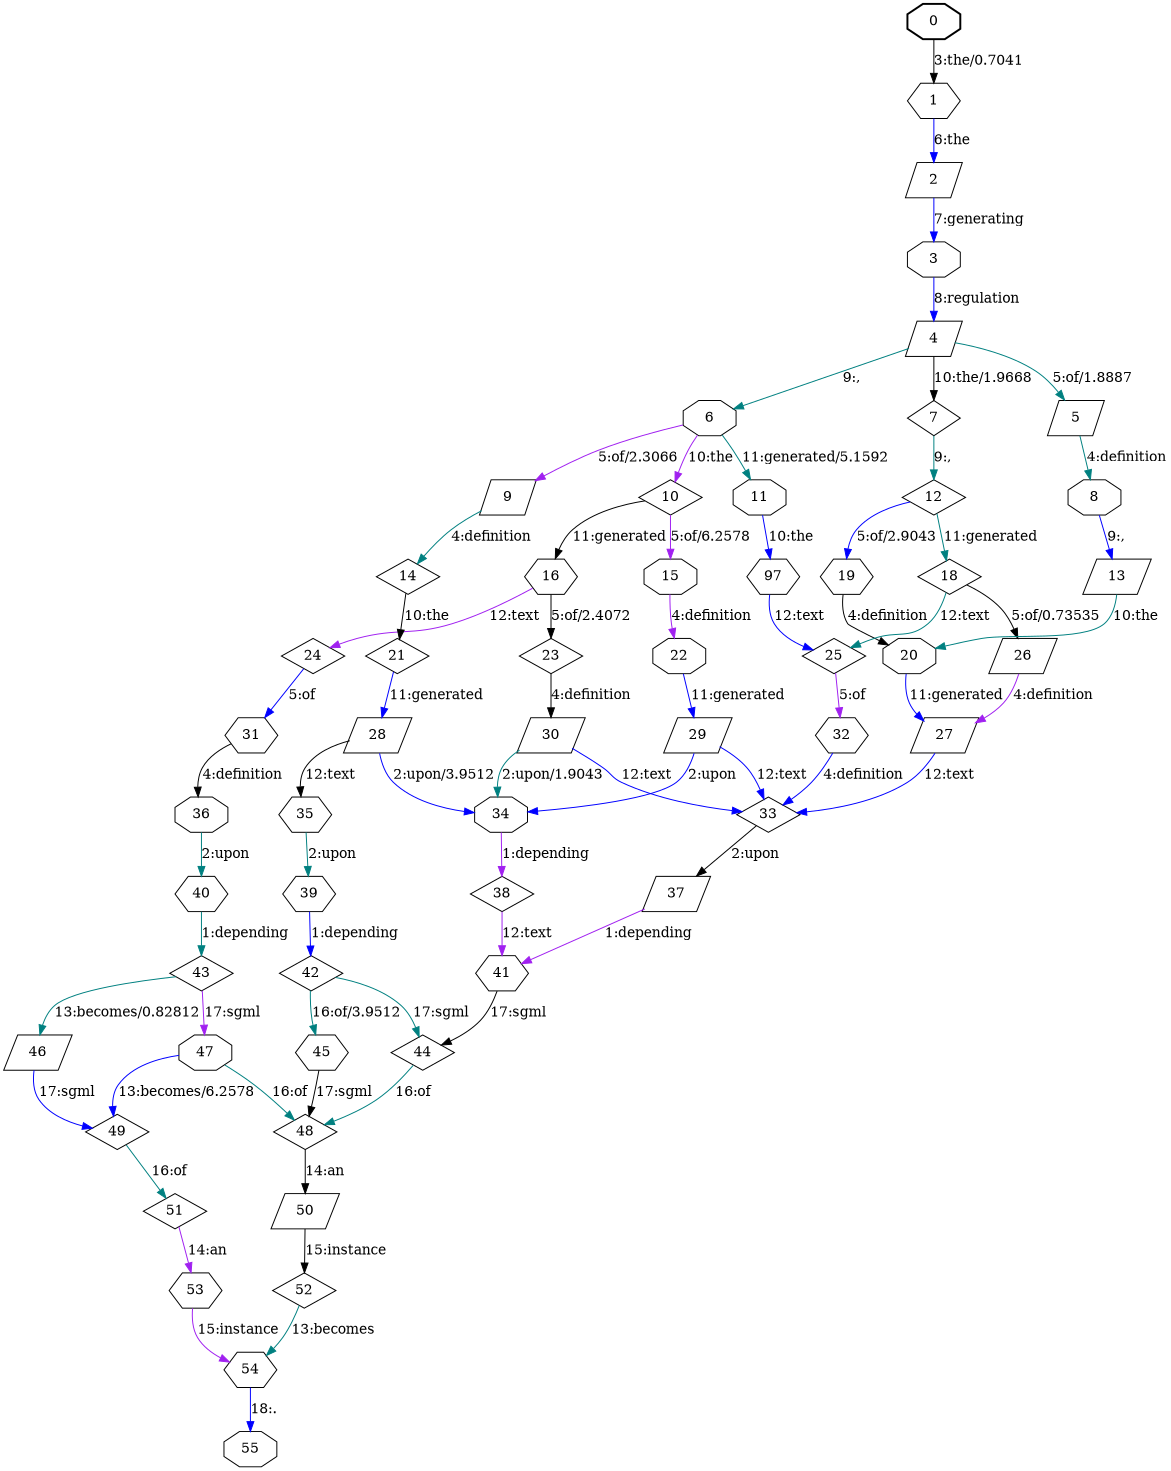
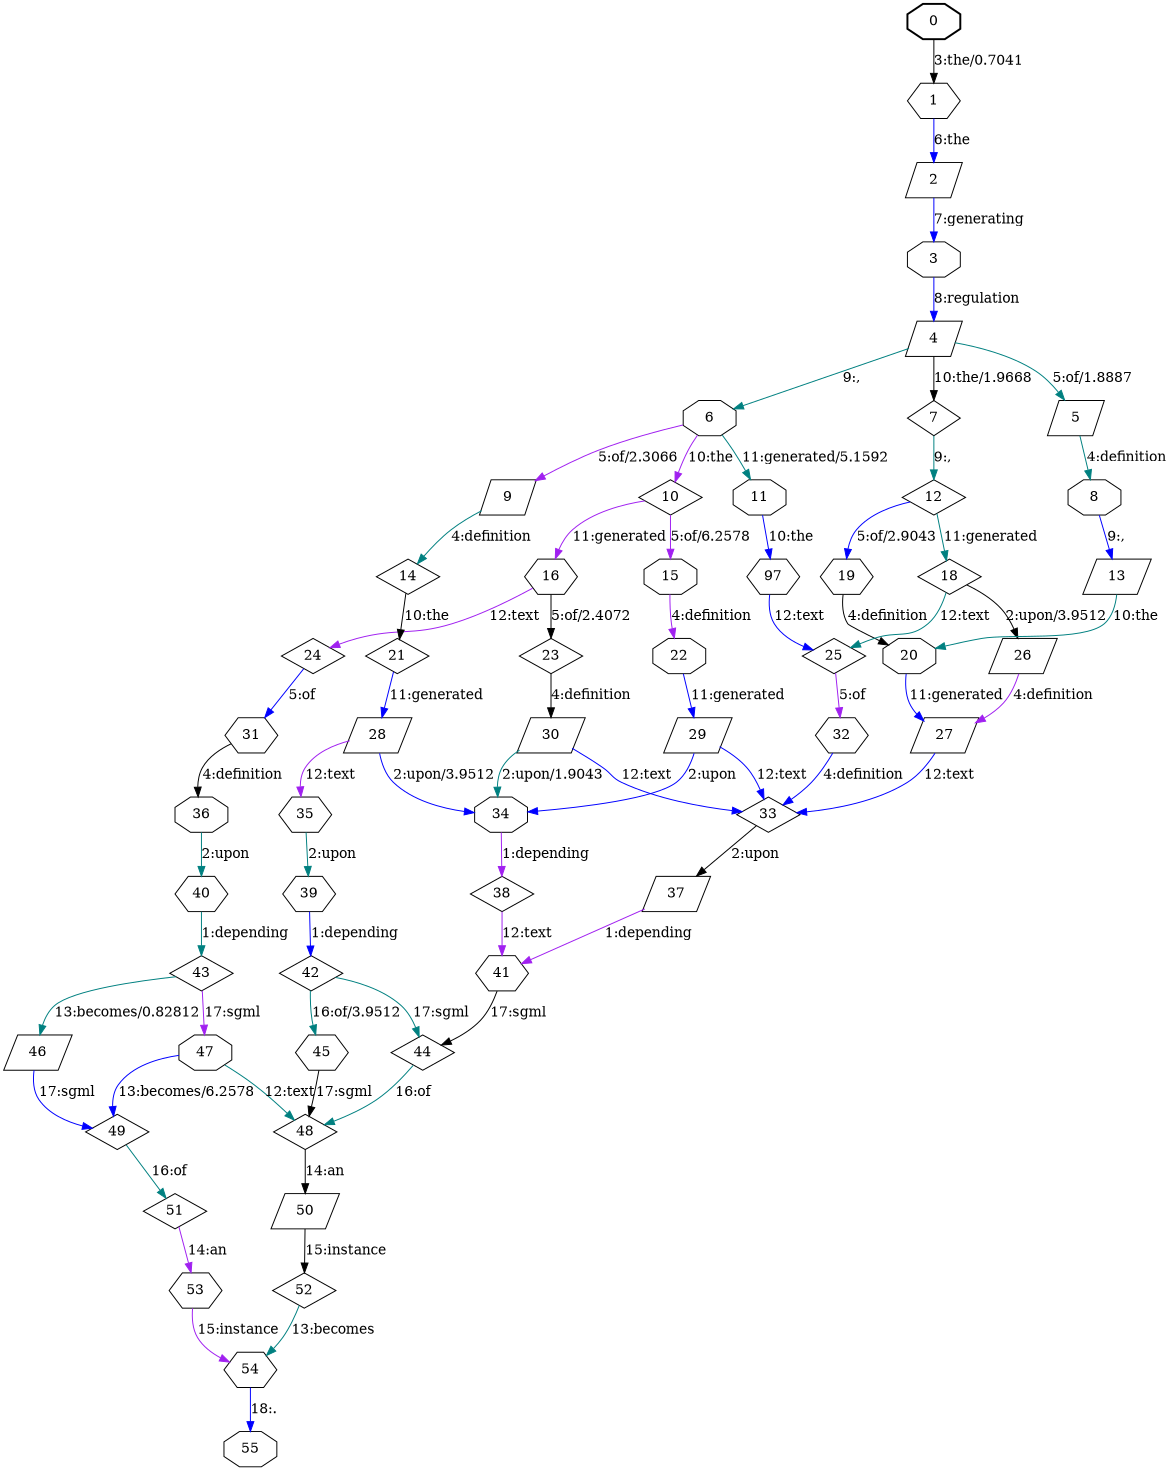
edge "10" -> "16": color black -> purple
edge "18" -> "26": label "5:of/0.73535" -> "2:upon/3.9512"
edge "28" -> "35": color black -> purple
edge "47" -> "48": label "16:of" -> "12:text"
